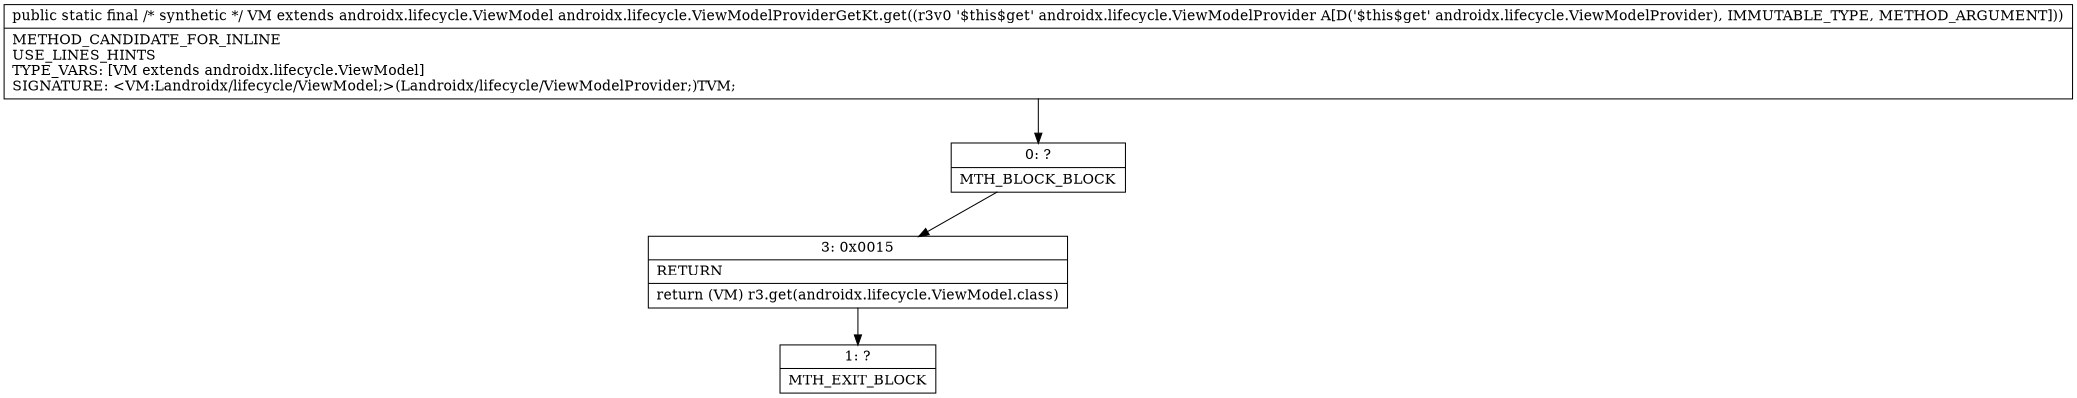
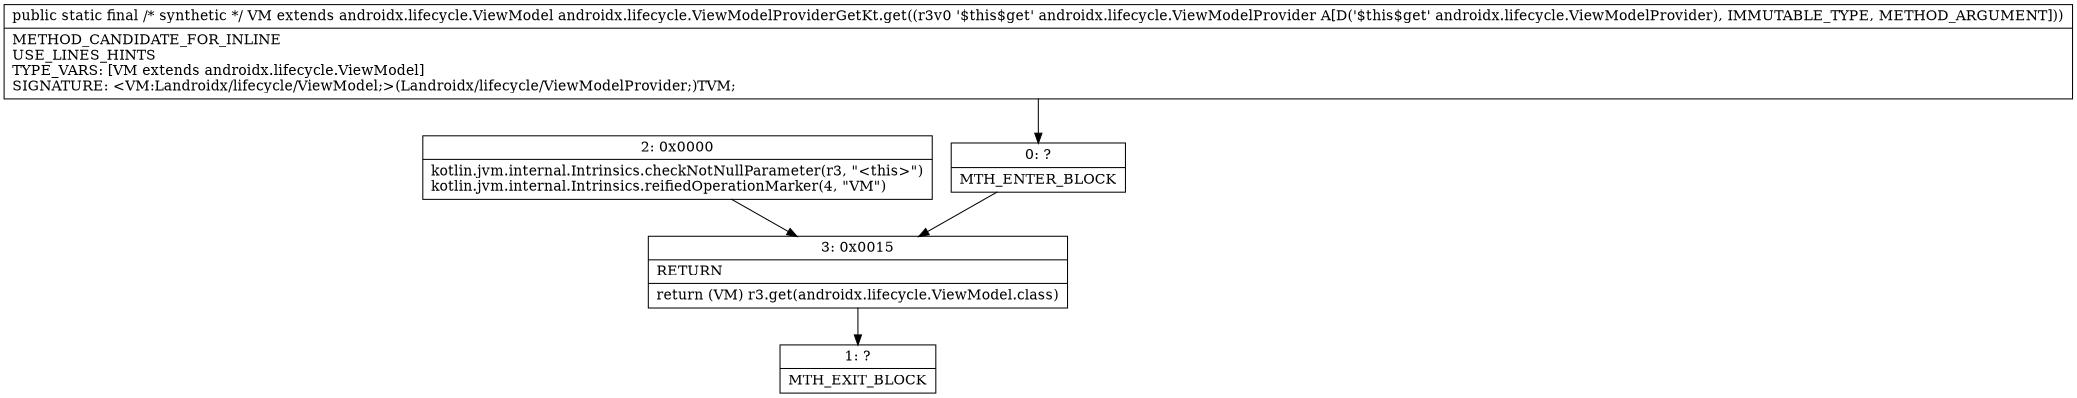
node "2: 0x0000": added
node "0: ?": text "MTH_BLOCK_BLOCK" -> "MTH_ENTER_BLOCK"
